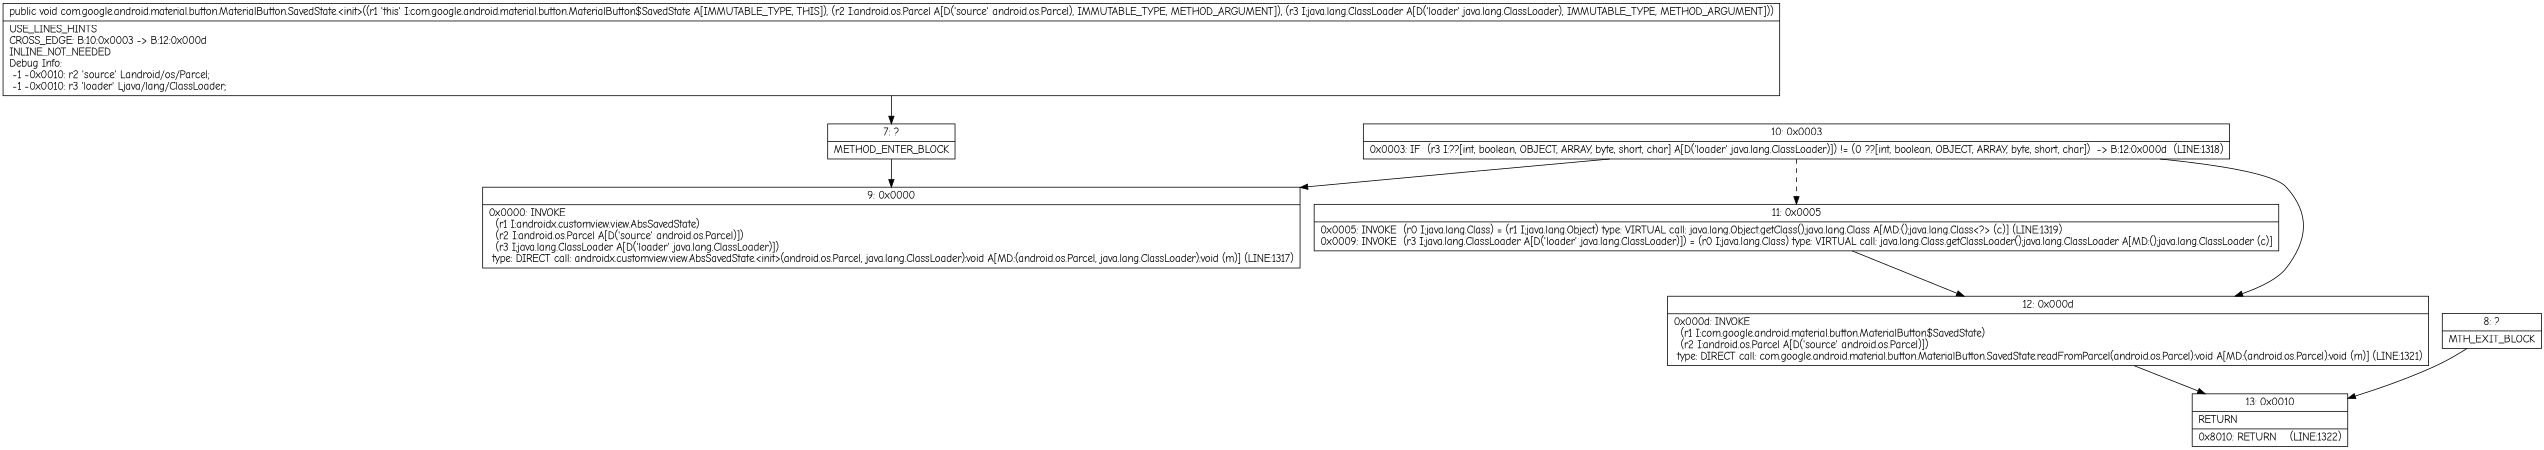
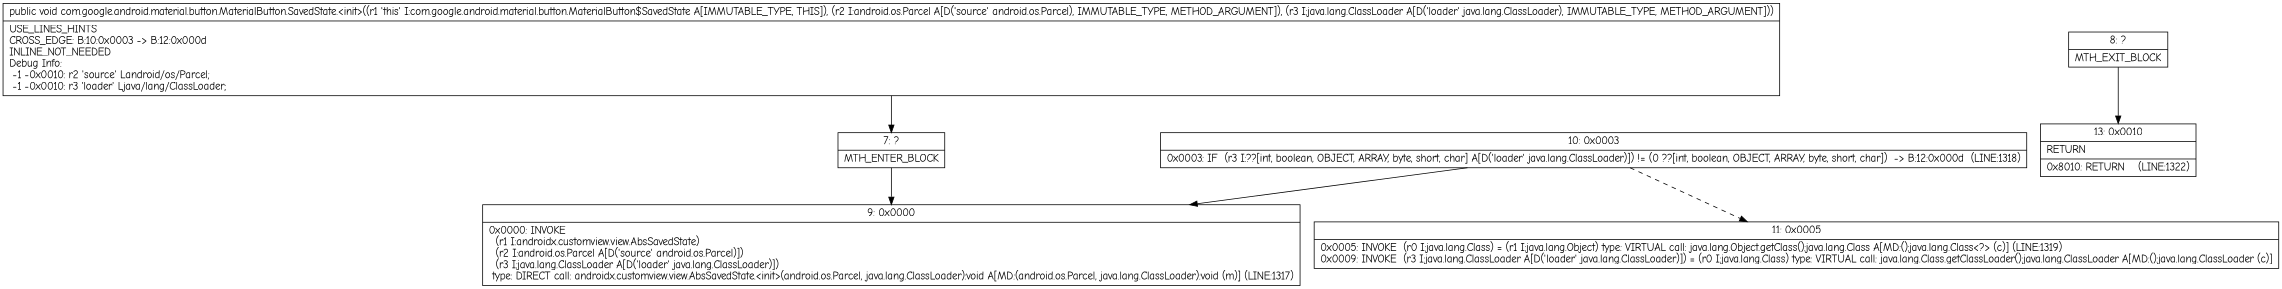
node "7: ?": text "METHOD_ENTER_BLOCK" -> "MTH_ENTER_BLOCK"
node "12: 0x000d": removed
